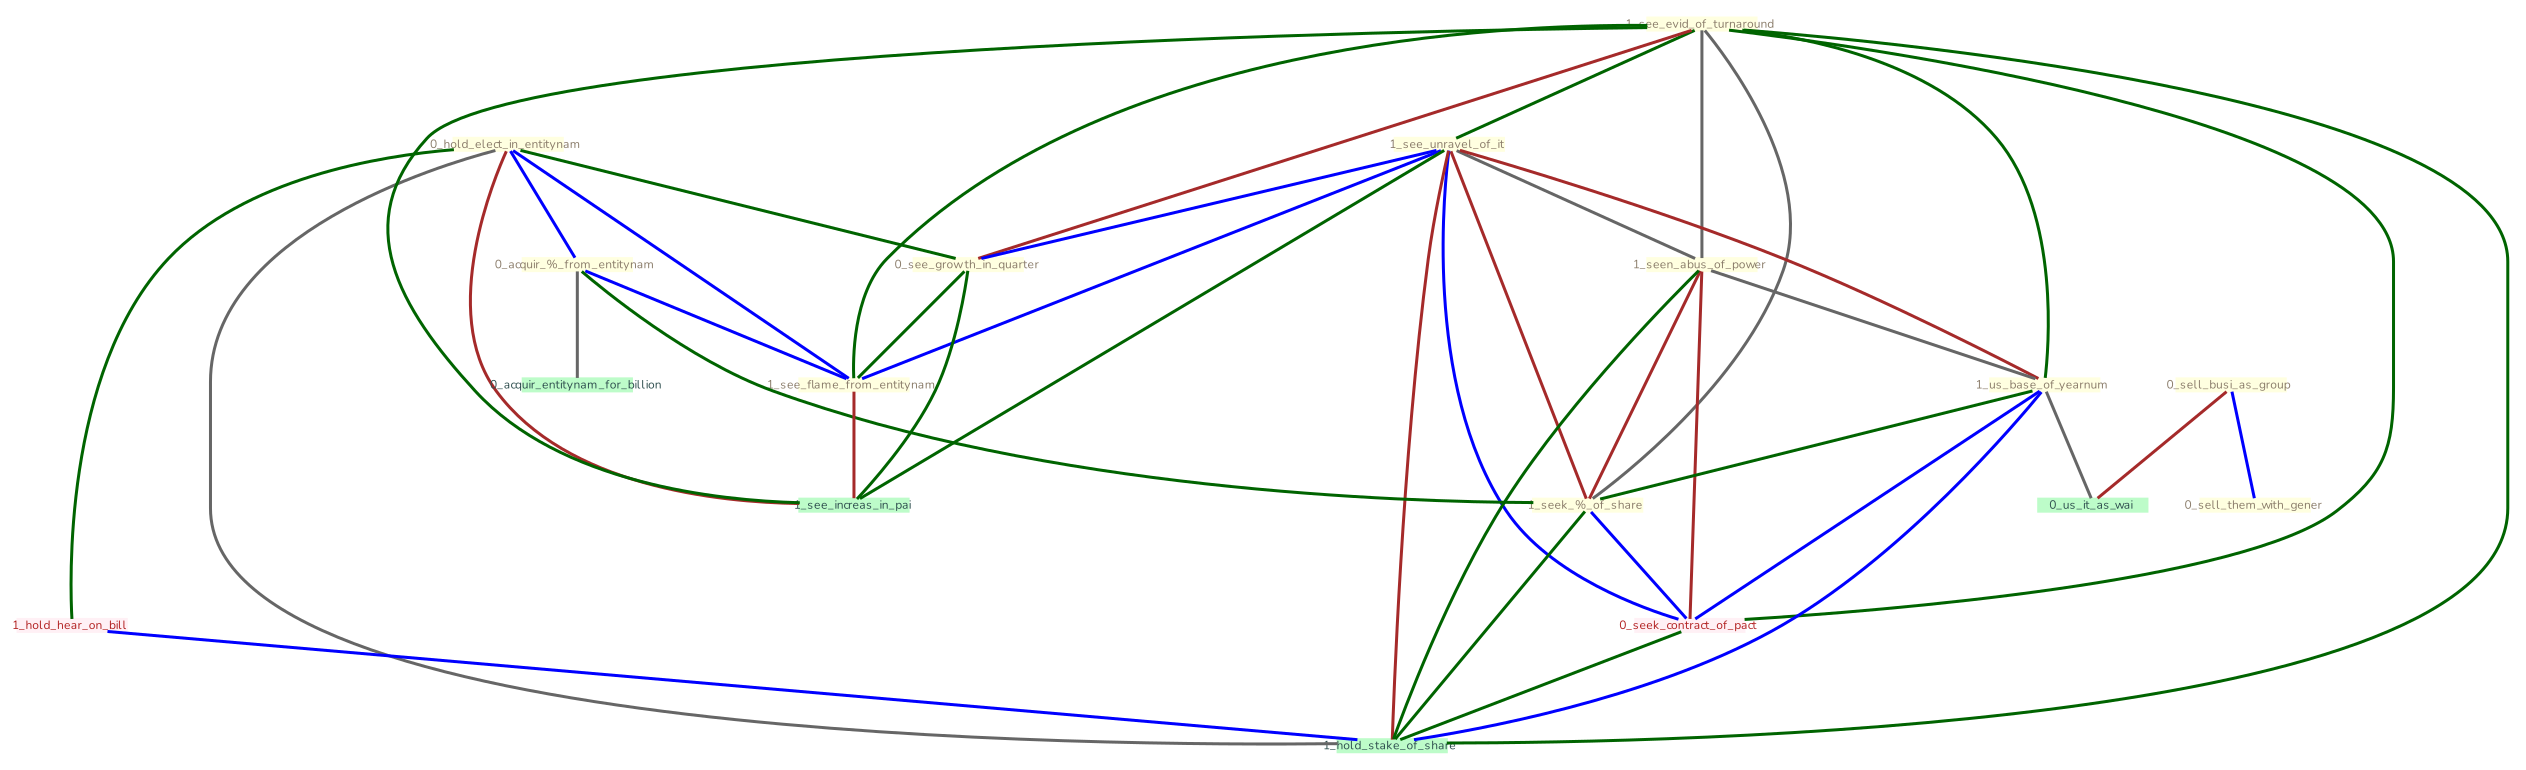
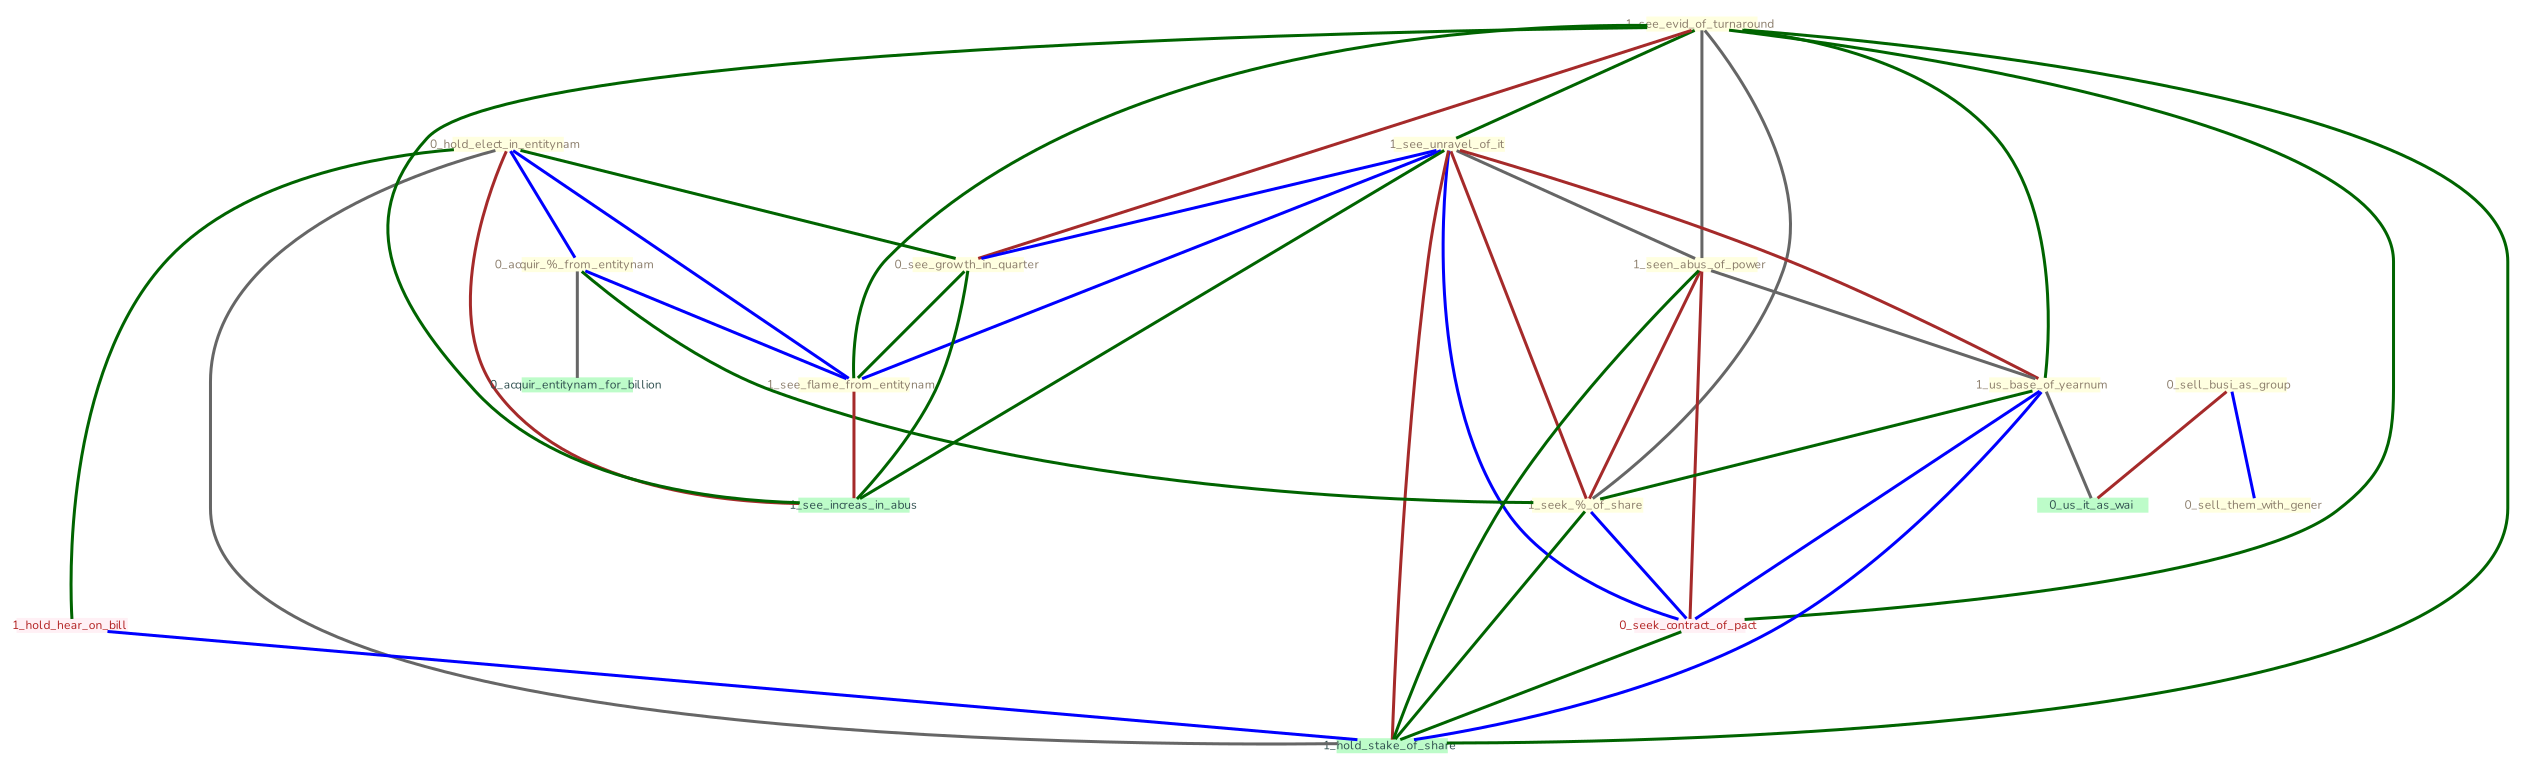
node "1_see_increas_in_pai": label "1_see_increas_in_pai" -> "1_see_increas_in_abus"
